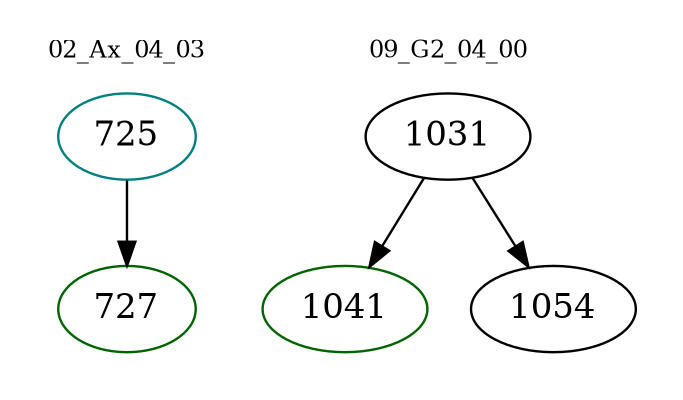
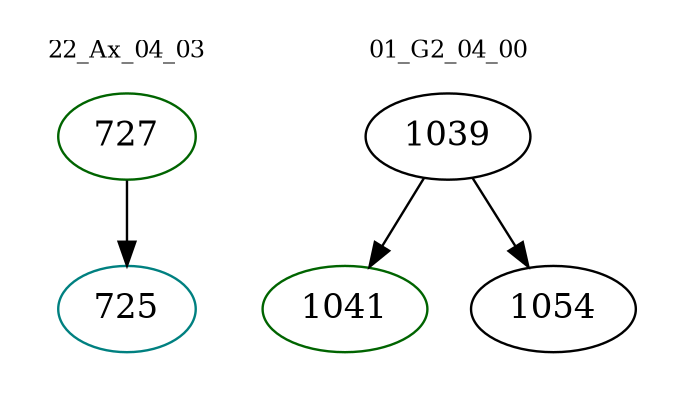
cluster "02_Ax_04_03": label "02_Ax_04_03" -> "22_Ax_04_03"
cluster "09_G2_04_00": label "09_G2_04_00" -> "01_G2_04_00"
node "1031": label "1031" -> "1039"
edge "725" -> "727": reversed
